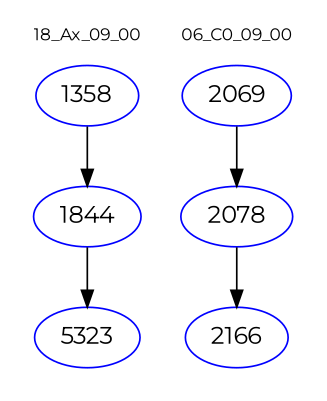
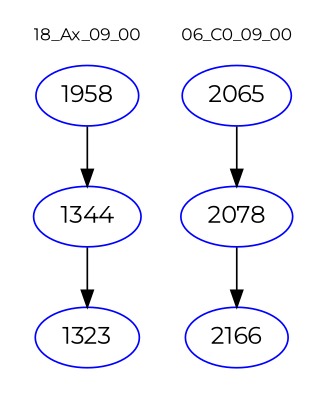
node "1358": label "1358" -> "1958"
node "2069": label "2069" -> "2065"
node "1844": label "1844" -> "1344"
node "5323": label "5323" -> "1323"
